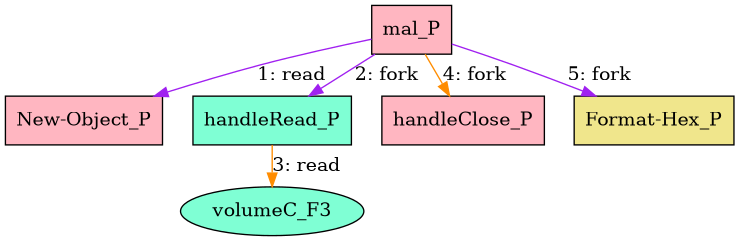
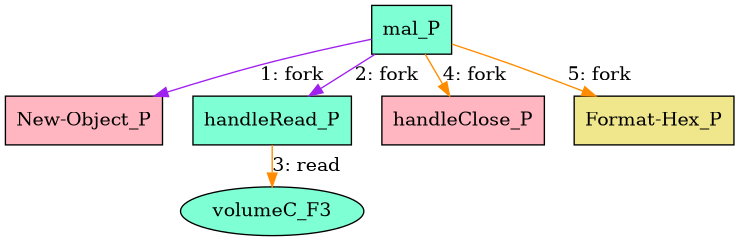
node "mal_P": fillcolor lightpink -> aquamarine
edge "mal_P" -> "Format-Hex_P": color purple -> darkorange
edge "mal_P" -> "New-Object_P": label "1: read" -> "1: fork"
